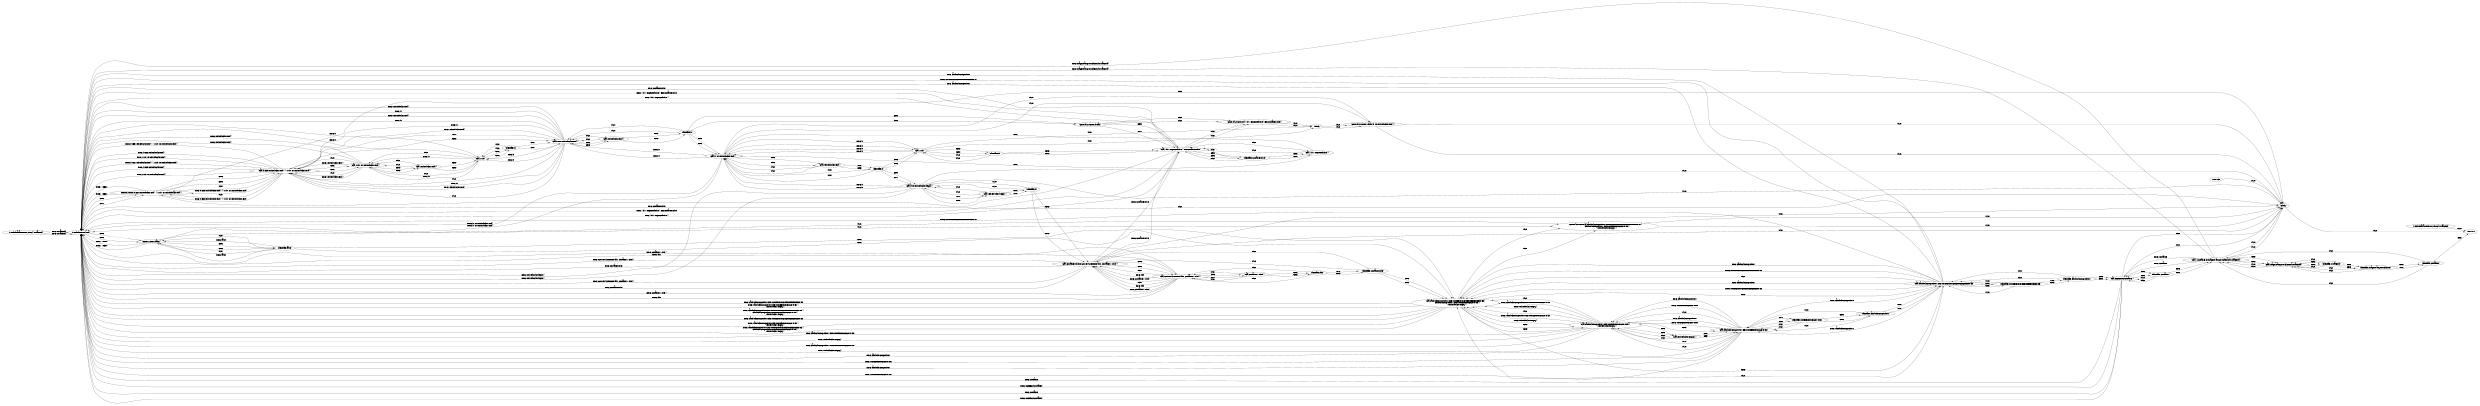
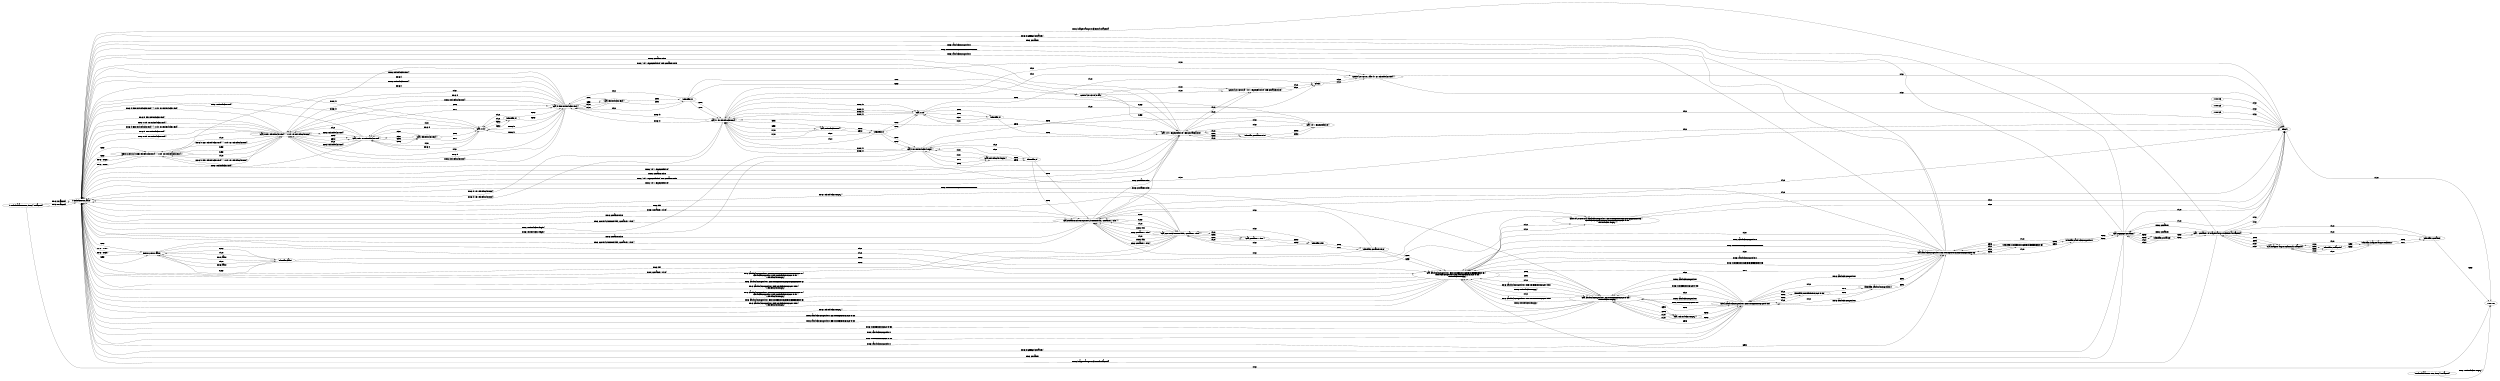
node "1000123": added
node "1000129": added
edge "(MethodParameterOut,uint64 surface_id)" -> "1000100": label "AST: " -> "DDG: resize_locks_.empty()"
node "(MethodReturn,bool)": label "(MethodReturn,bool)" -> "(MethodReturn,false)"
node "(Call,PENDING(container))": label "(Call,PENDING(container))" -> "(Call,DCHECK(container))"
node "(Call,can_lock_compositor_ == NO_PENDING_COMMIT)": label "(Call,can_lock_compositor_ == NO_PENDING_COMMIT)" -> "(Block,can_lock_compositor_ == NO_PENDING_COMMIT)"
edge "(MethodParameterIn,uint64 surface_id)" -> "1000100": added, label "AST:"
